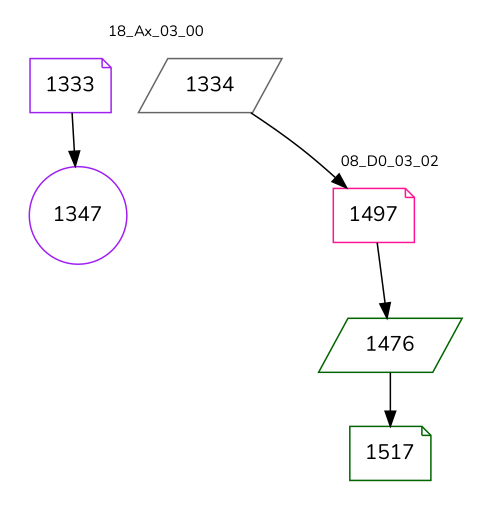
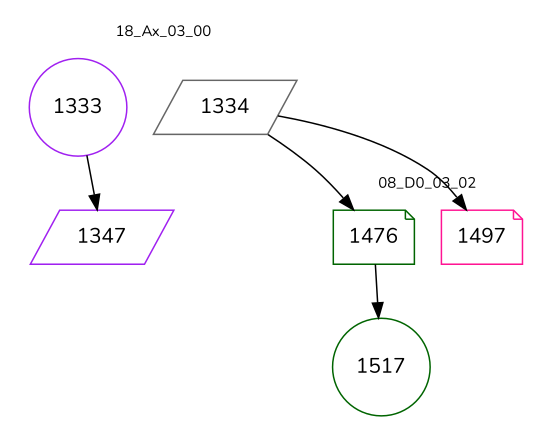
node "1333": shape note -> circle
node "1347": shape circle -> parallelogram
edge "1497" -> "1476": now "1334" -> "1476"
node "1476": shape parallelogram -> note
node "1517": shape note -> circle
